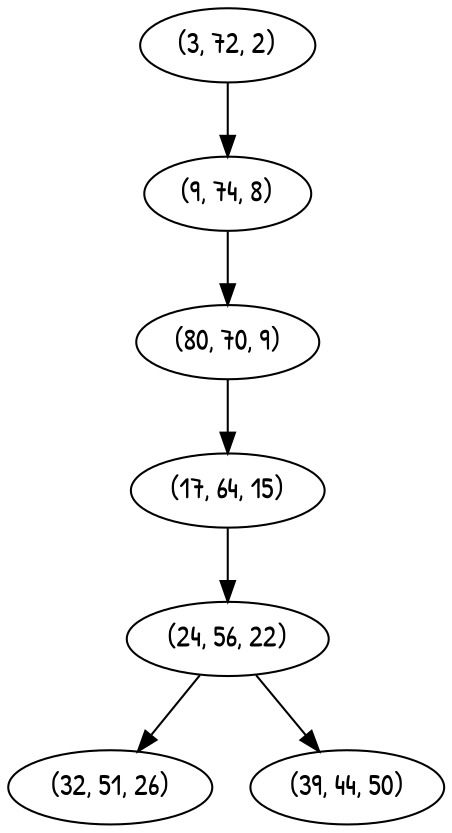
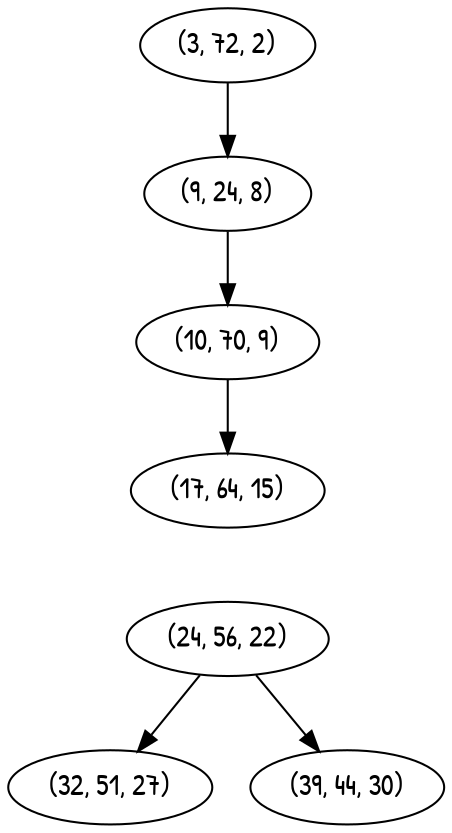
node "(9, 74, 8)": label "(9, 74, 8)" -> "(9, 24, 8)"
node "(80, 70, 9)": label "(80, 70, 9)" -> "(10, 70, 9)"
edge "(17, 64, 15)" -> "(24, 56, 22)": removed
node "(32, 51, 26)": label "(32, 51, 26)" -> "(32, 51, 27)"
node "(39, 44, 50)": label "(39, 44, 50)" -> "(39, 44, 30)"
